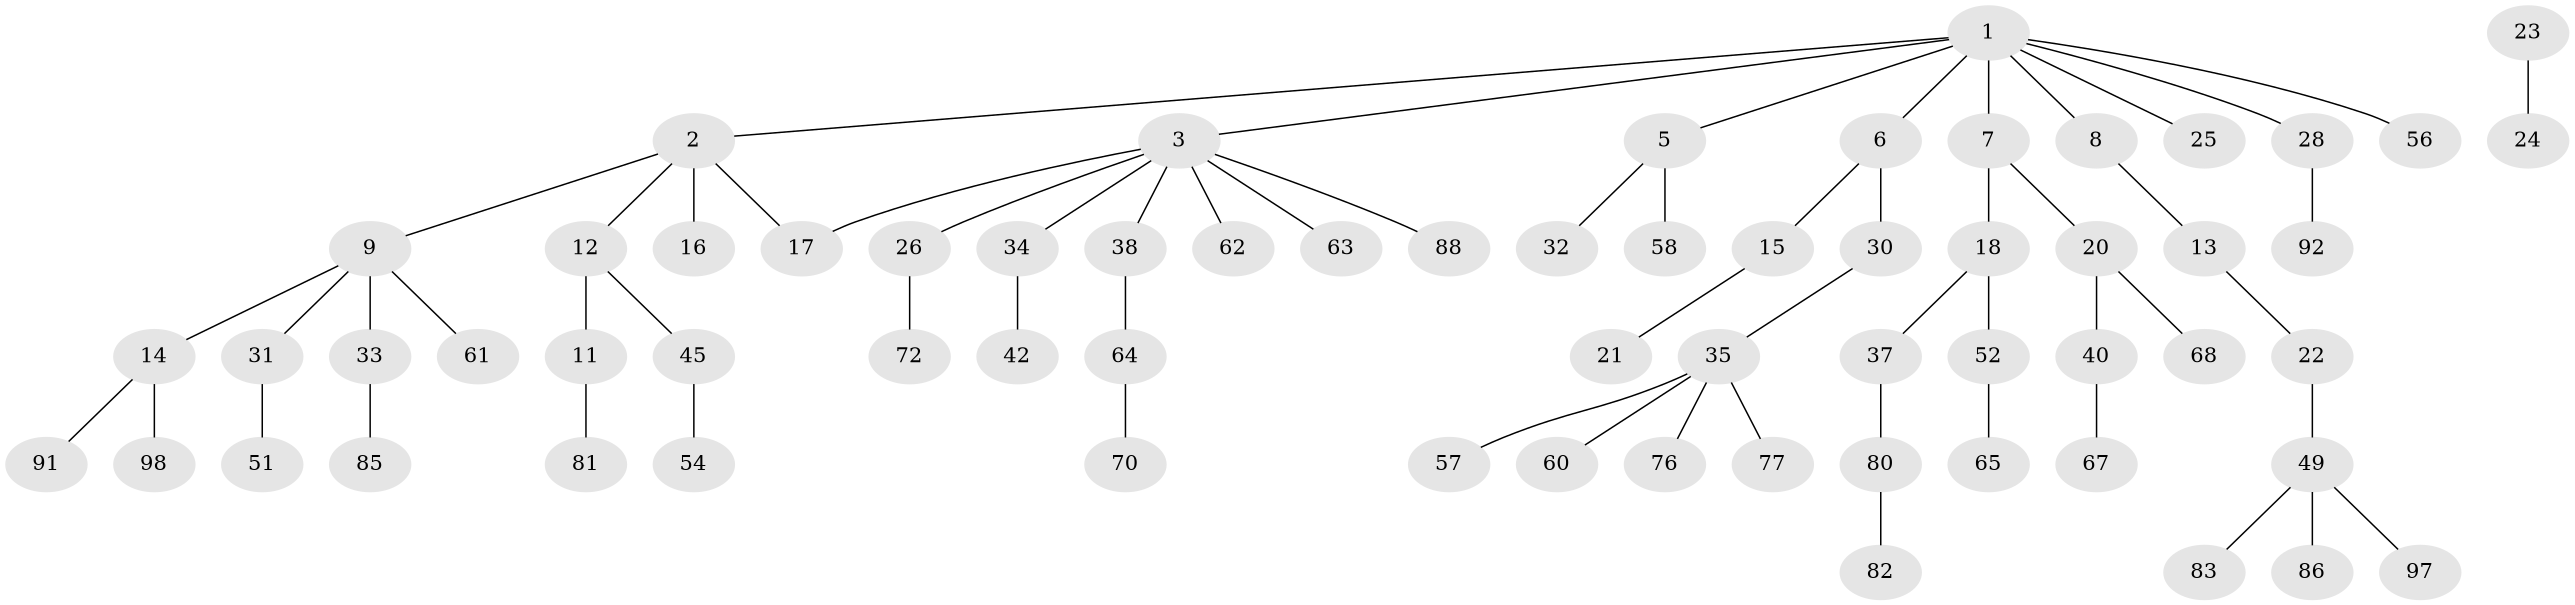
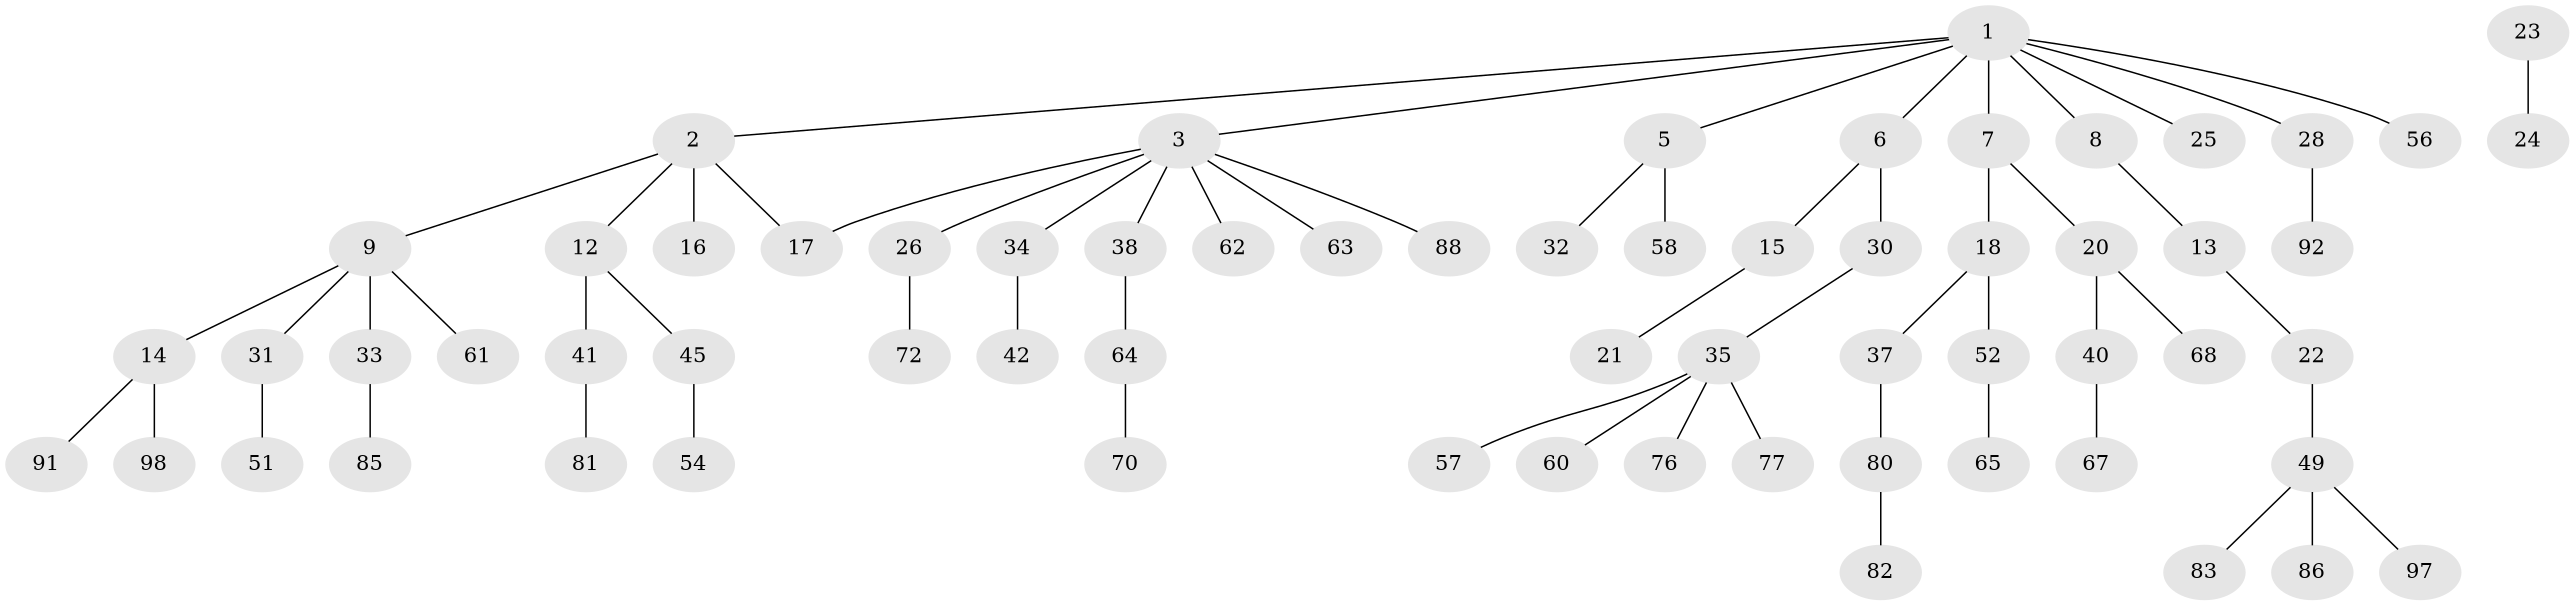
node "11": label "11" -> "41"
